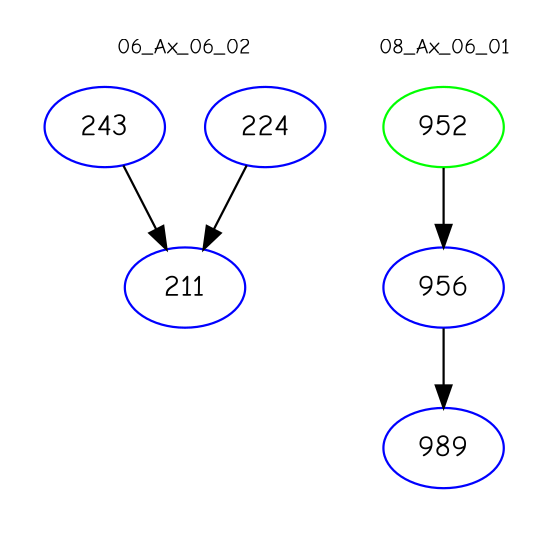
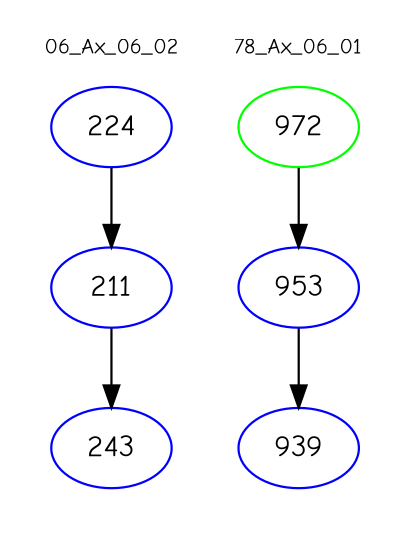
cluster "08_Ax_06_01": label "08_Ax_06_01" -> "78_Ax_06_01"
node "952": label "952" -> "972"
edge "243" -> "211": reversed
node "956": label "956" -> "953"
node "989": label "989" -> "939"
